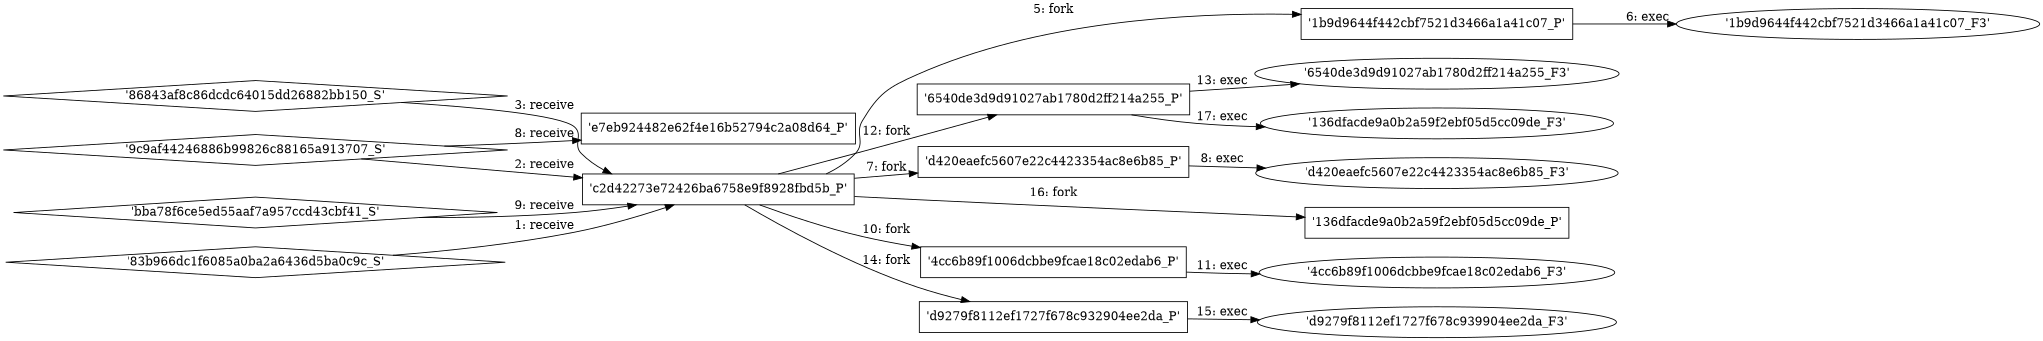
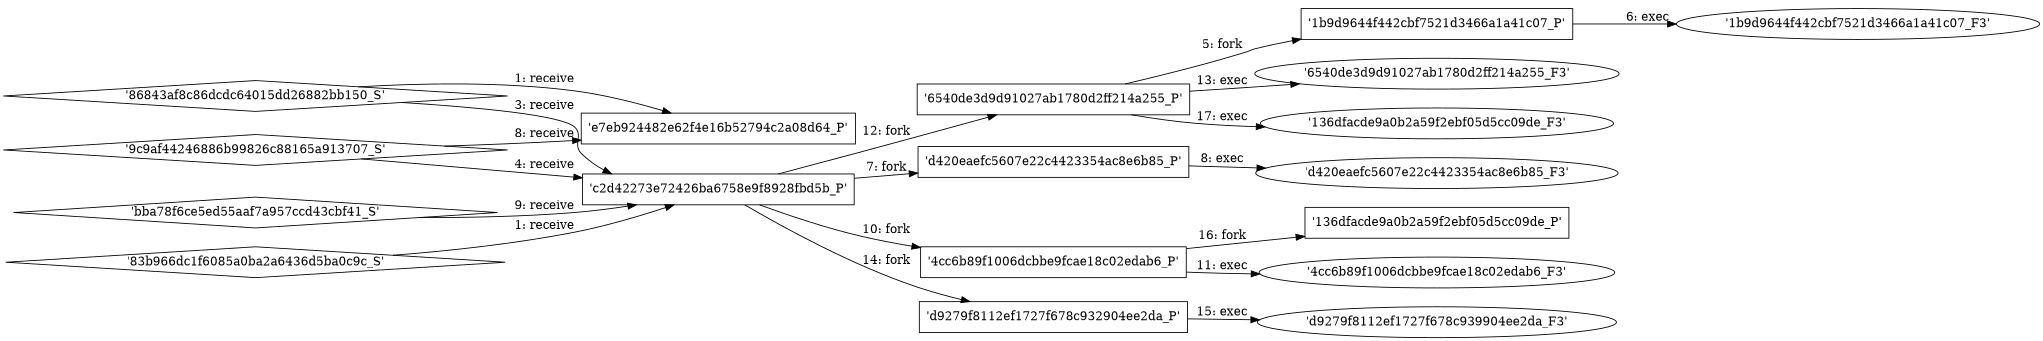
edge "'c2d42273e72426ba6758e9f8928fbd5b_P'" -> "'1b9d9644f442cbf7521d3466a1a41c07_P'": now "'6540de3d9d91027ab1780d2ff214a255_P'" -> "'1b9d9644f442cbf7521d3466a1a41c07_P'"
edge "'86843af8c86dcdc64015dd26882bb150_S'" -> "'e7eb924482e62f4e16b52794c2a08d64_P'": added, label "1: receive"
edge "'9c9af44246886b99826c88165a913707_S'" -> "'c2d42273e72426ba6758e9f8928fbd5b_P'": label "2: receive" -> "4: receive"
edge "'c2d42273e72426ba6758e9f8928fbd5b_P'" -> "'136dfacde9a0b2a59f2ebf05d5cc09de_P'": now "'4cc6b89f1006dcbbe9fcae18c02edab6_P'" -> "'136dfacde9a0b2a59f2ebf05d5cc09de_P'"
